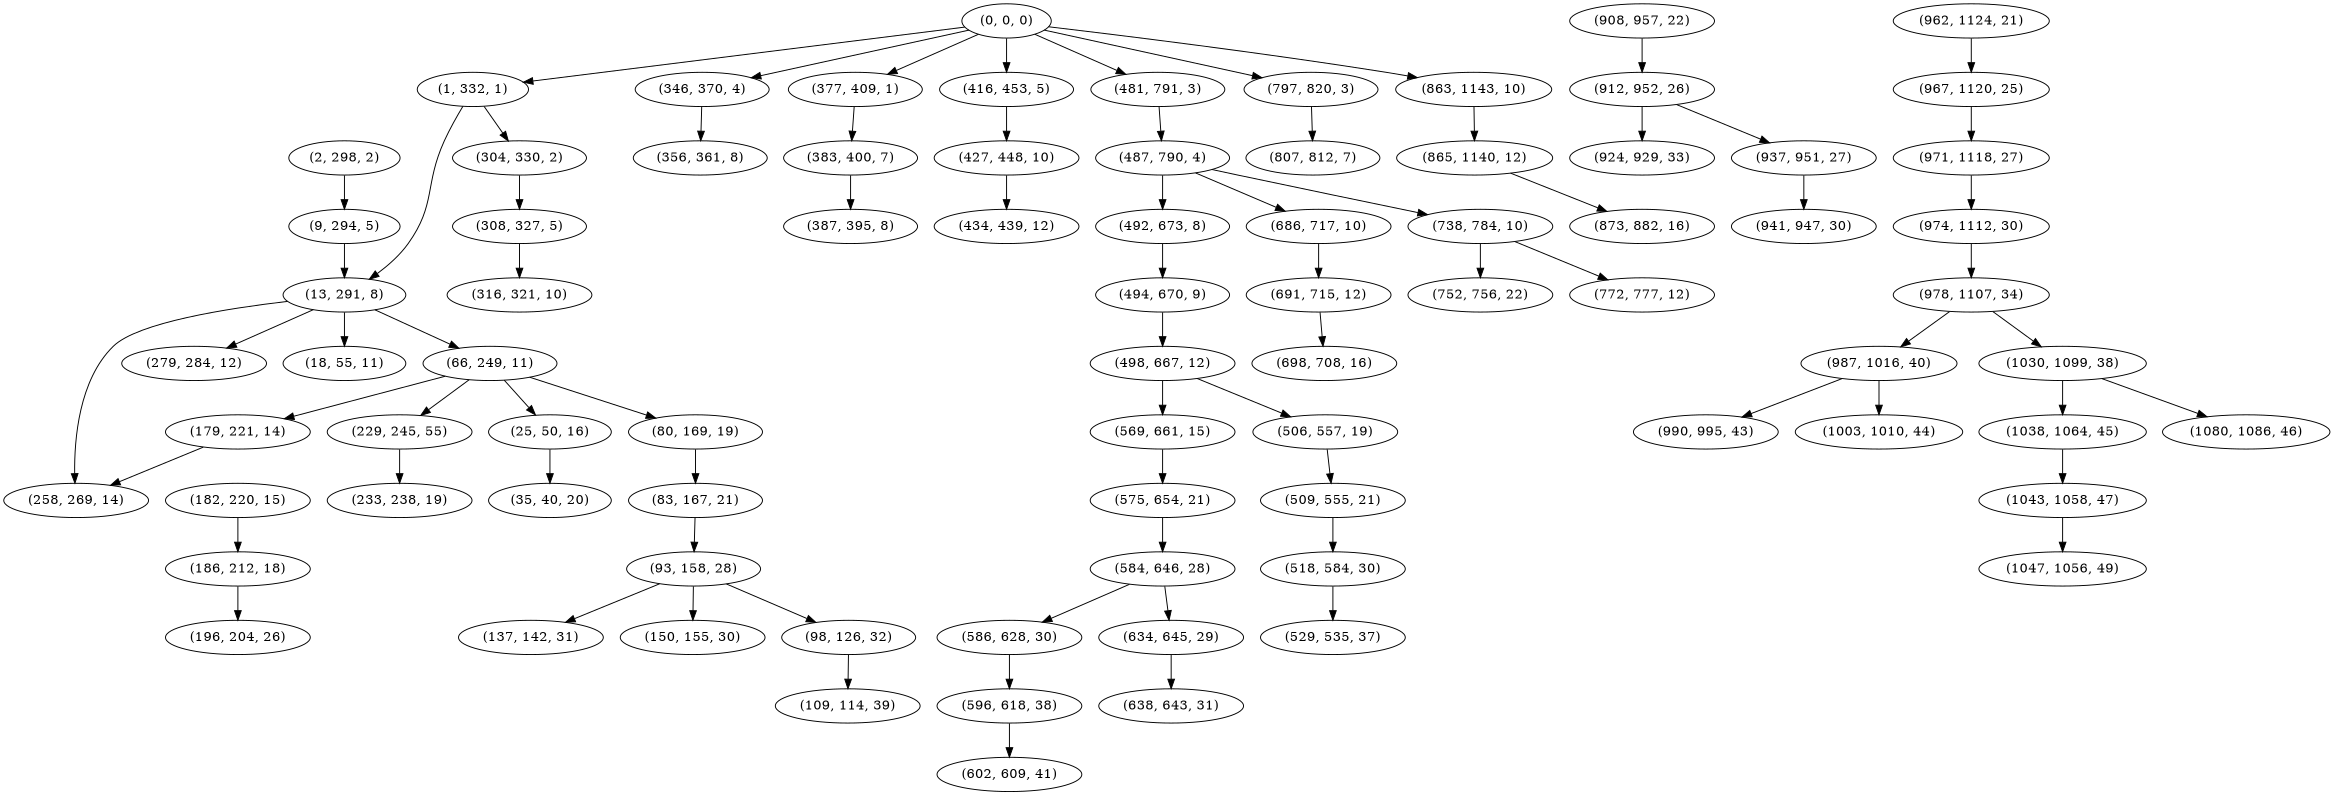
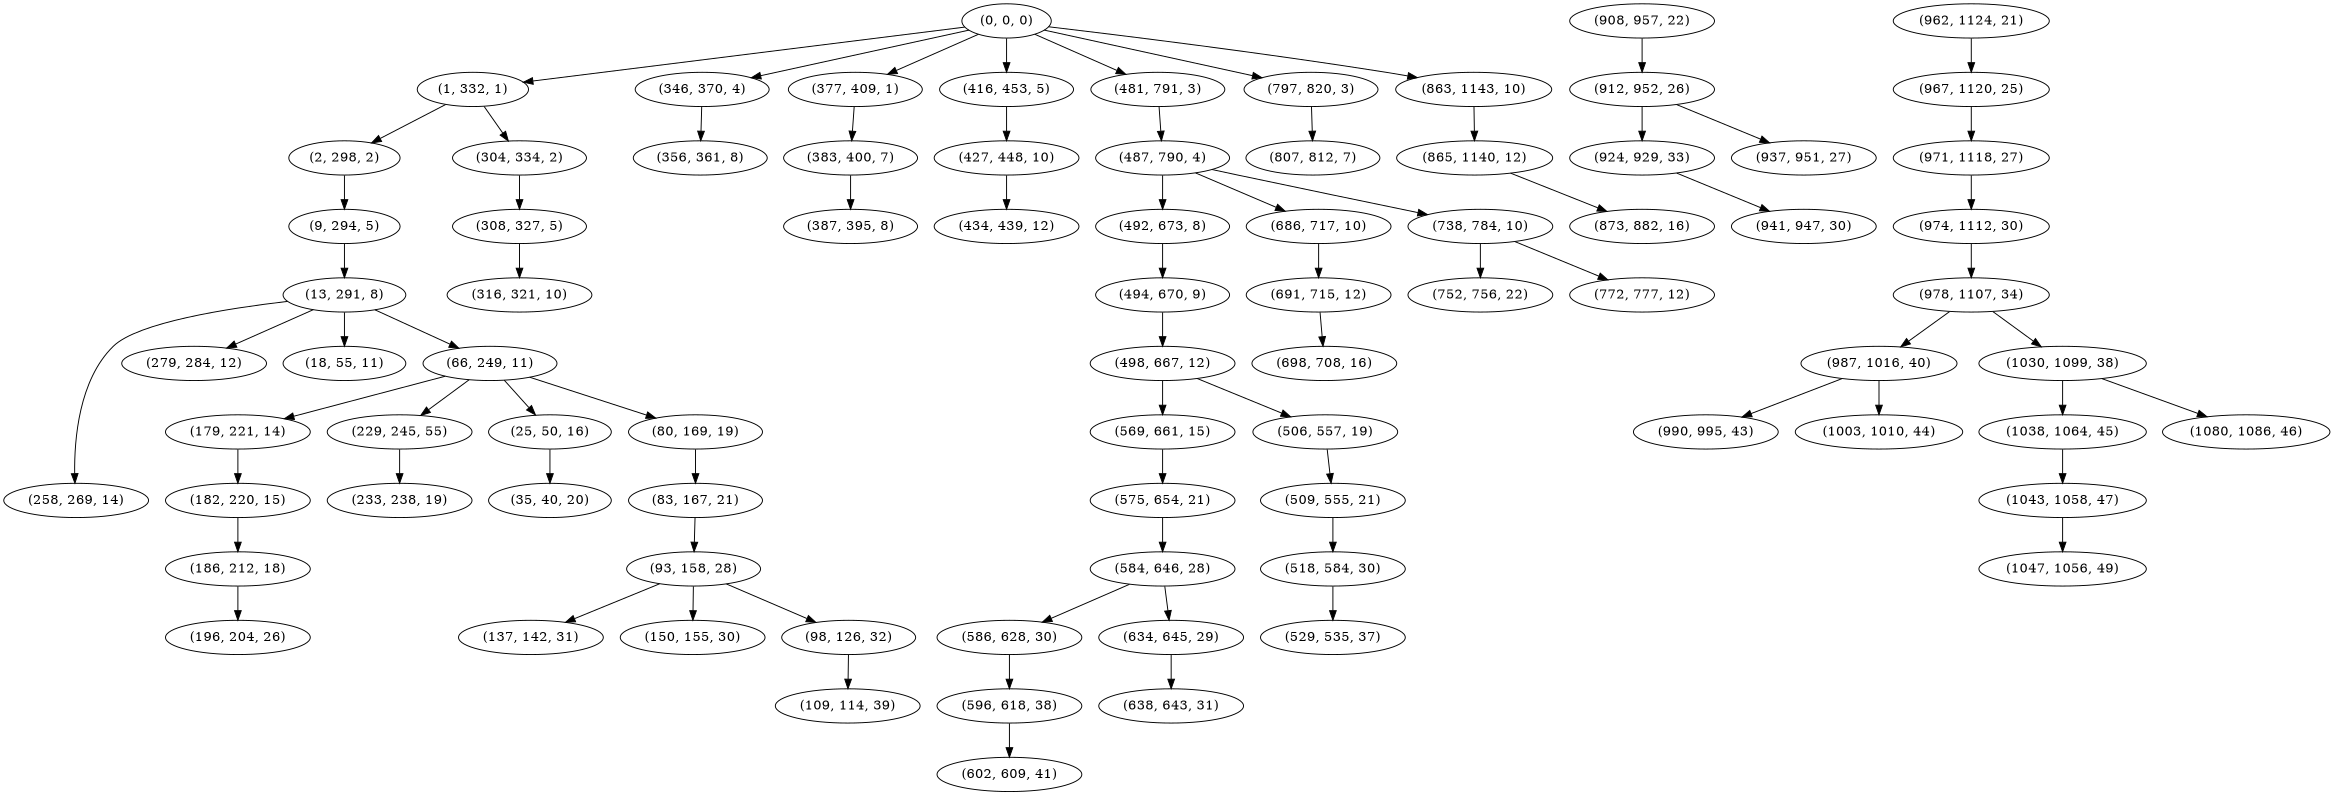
node "(304, 330, 2)": label "(304, 330, 2)" -> "(304, 334, 2)"
edge "(937, 951, 27)" -> "(941, 947, 30)": now "(924, 929, 33)" -> "(941, 947, 30)"
edge "(1, 332, 1)" -> "(13, 291, 8)": now "(1, 332, 1)" -> "(2, 298, 2)"
edge "(179, 221, 14)" -> "(258, 269, 14)": now "(179, 221, 14)" -> "(182, 220, 15)"
